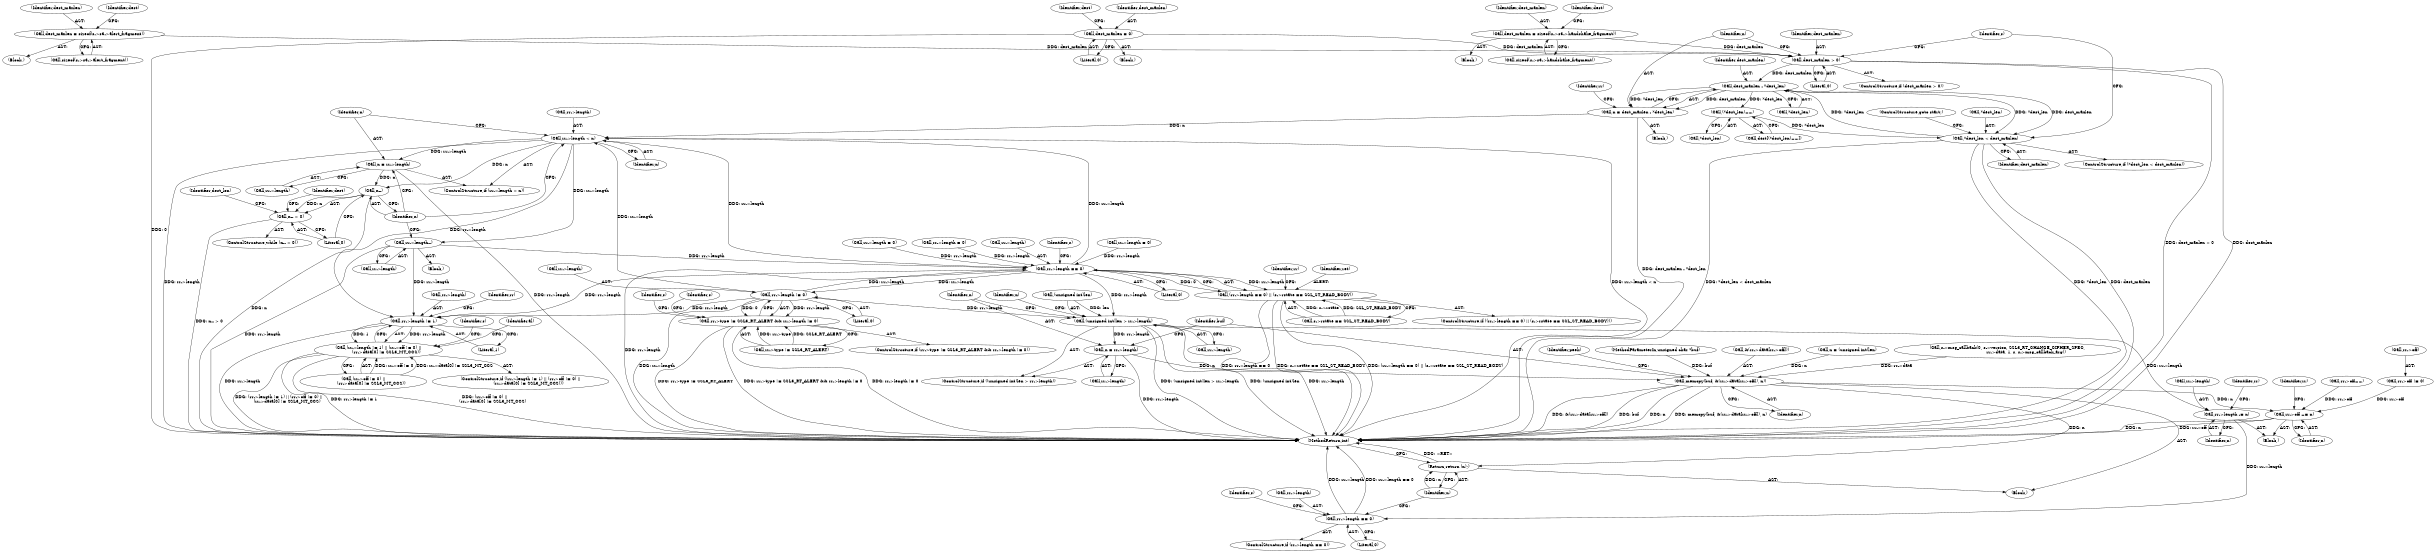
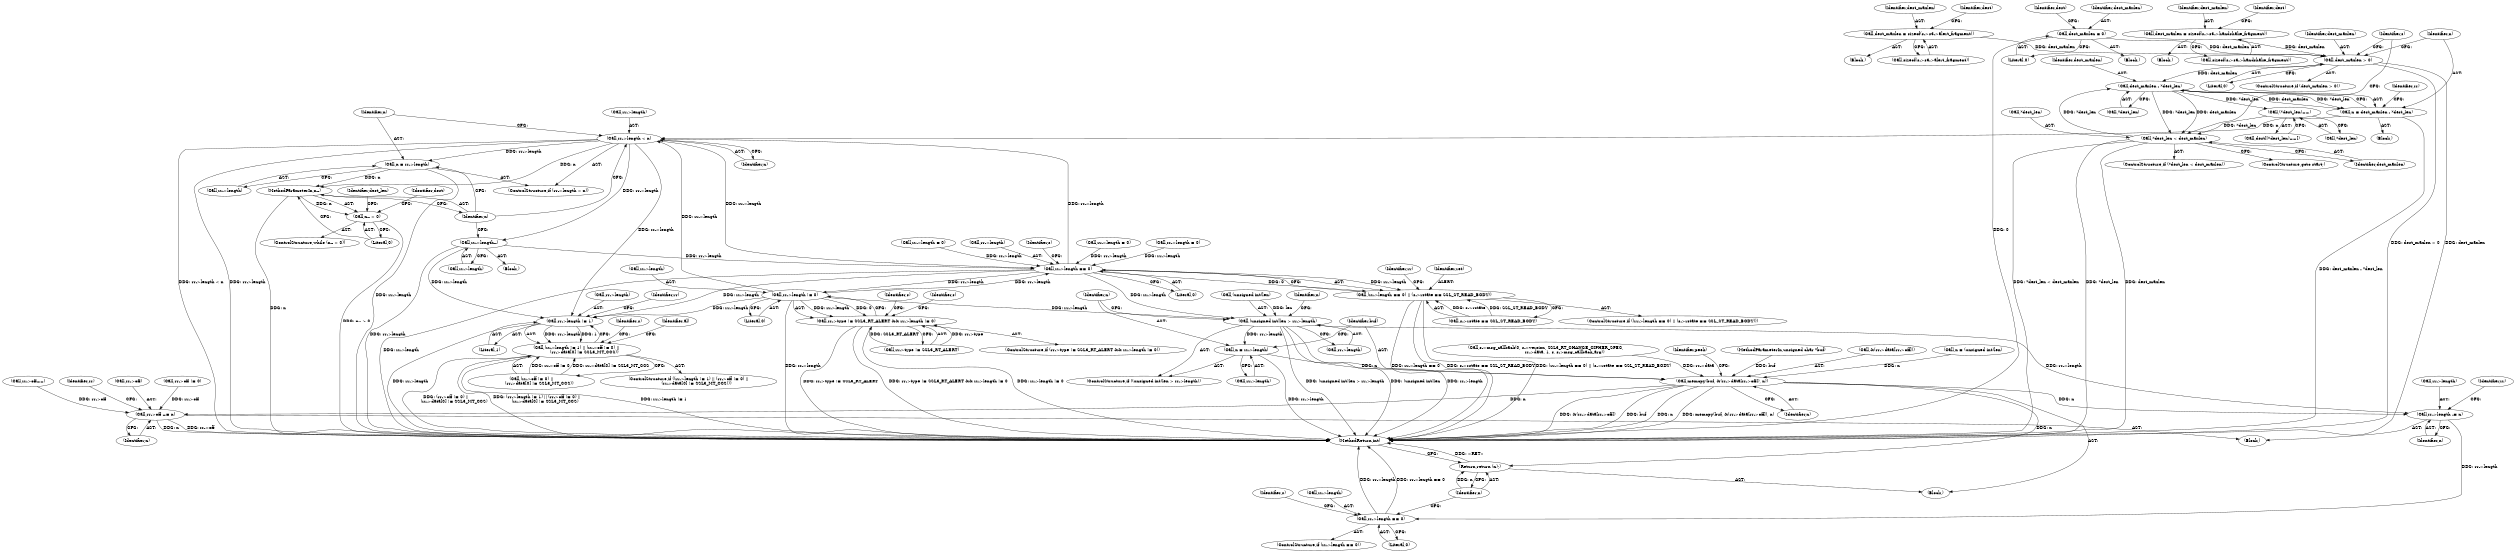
edge "(ControlStructure,goto start;)" -> "(Call,*dest_len < dest_maxlen)": reversed
node "(Call,n--)": label "(Call,n--)" -> "(MethodParameterIn,n--)"
edge "(Call,rr->length != 1)" -> "(Literal,1)": label "CFG: " -> "AST: "
edge "(Call,rr->off)" -> "(Call,rr->off != 0)": now "(Call,rr->off)" -> "(Call,rr->off += n)"
edge "(Call,memcpy(buf, &(rr->data[rr->off]), n))" -> "(Call,rr->length -= n)": added, label "DDG: n"
